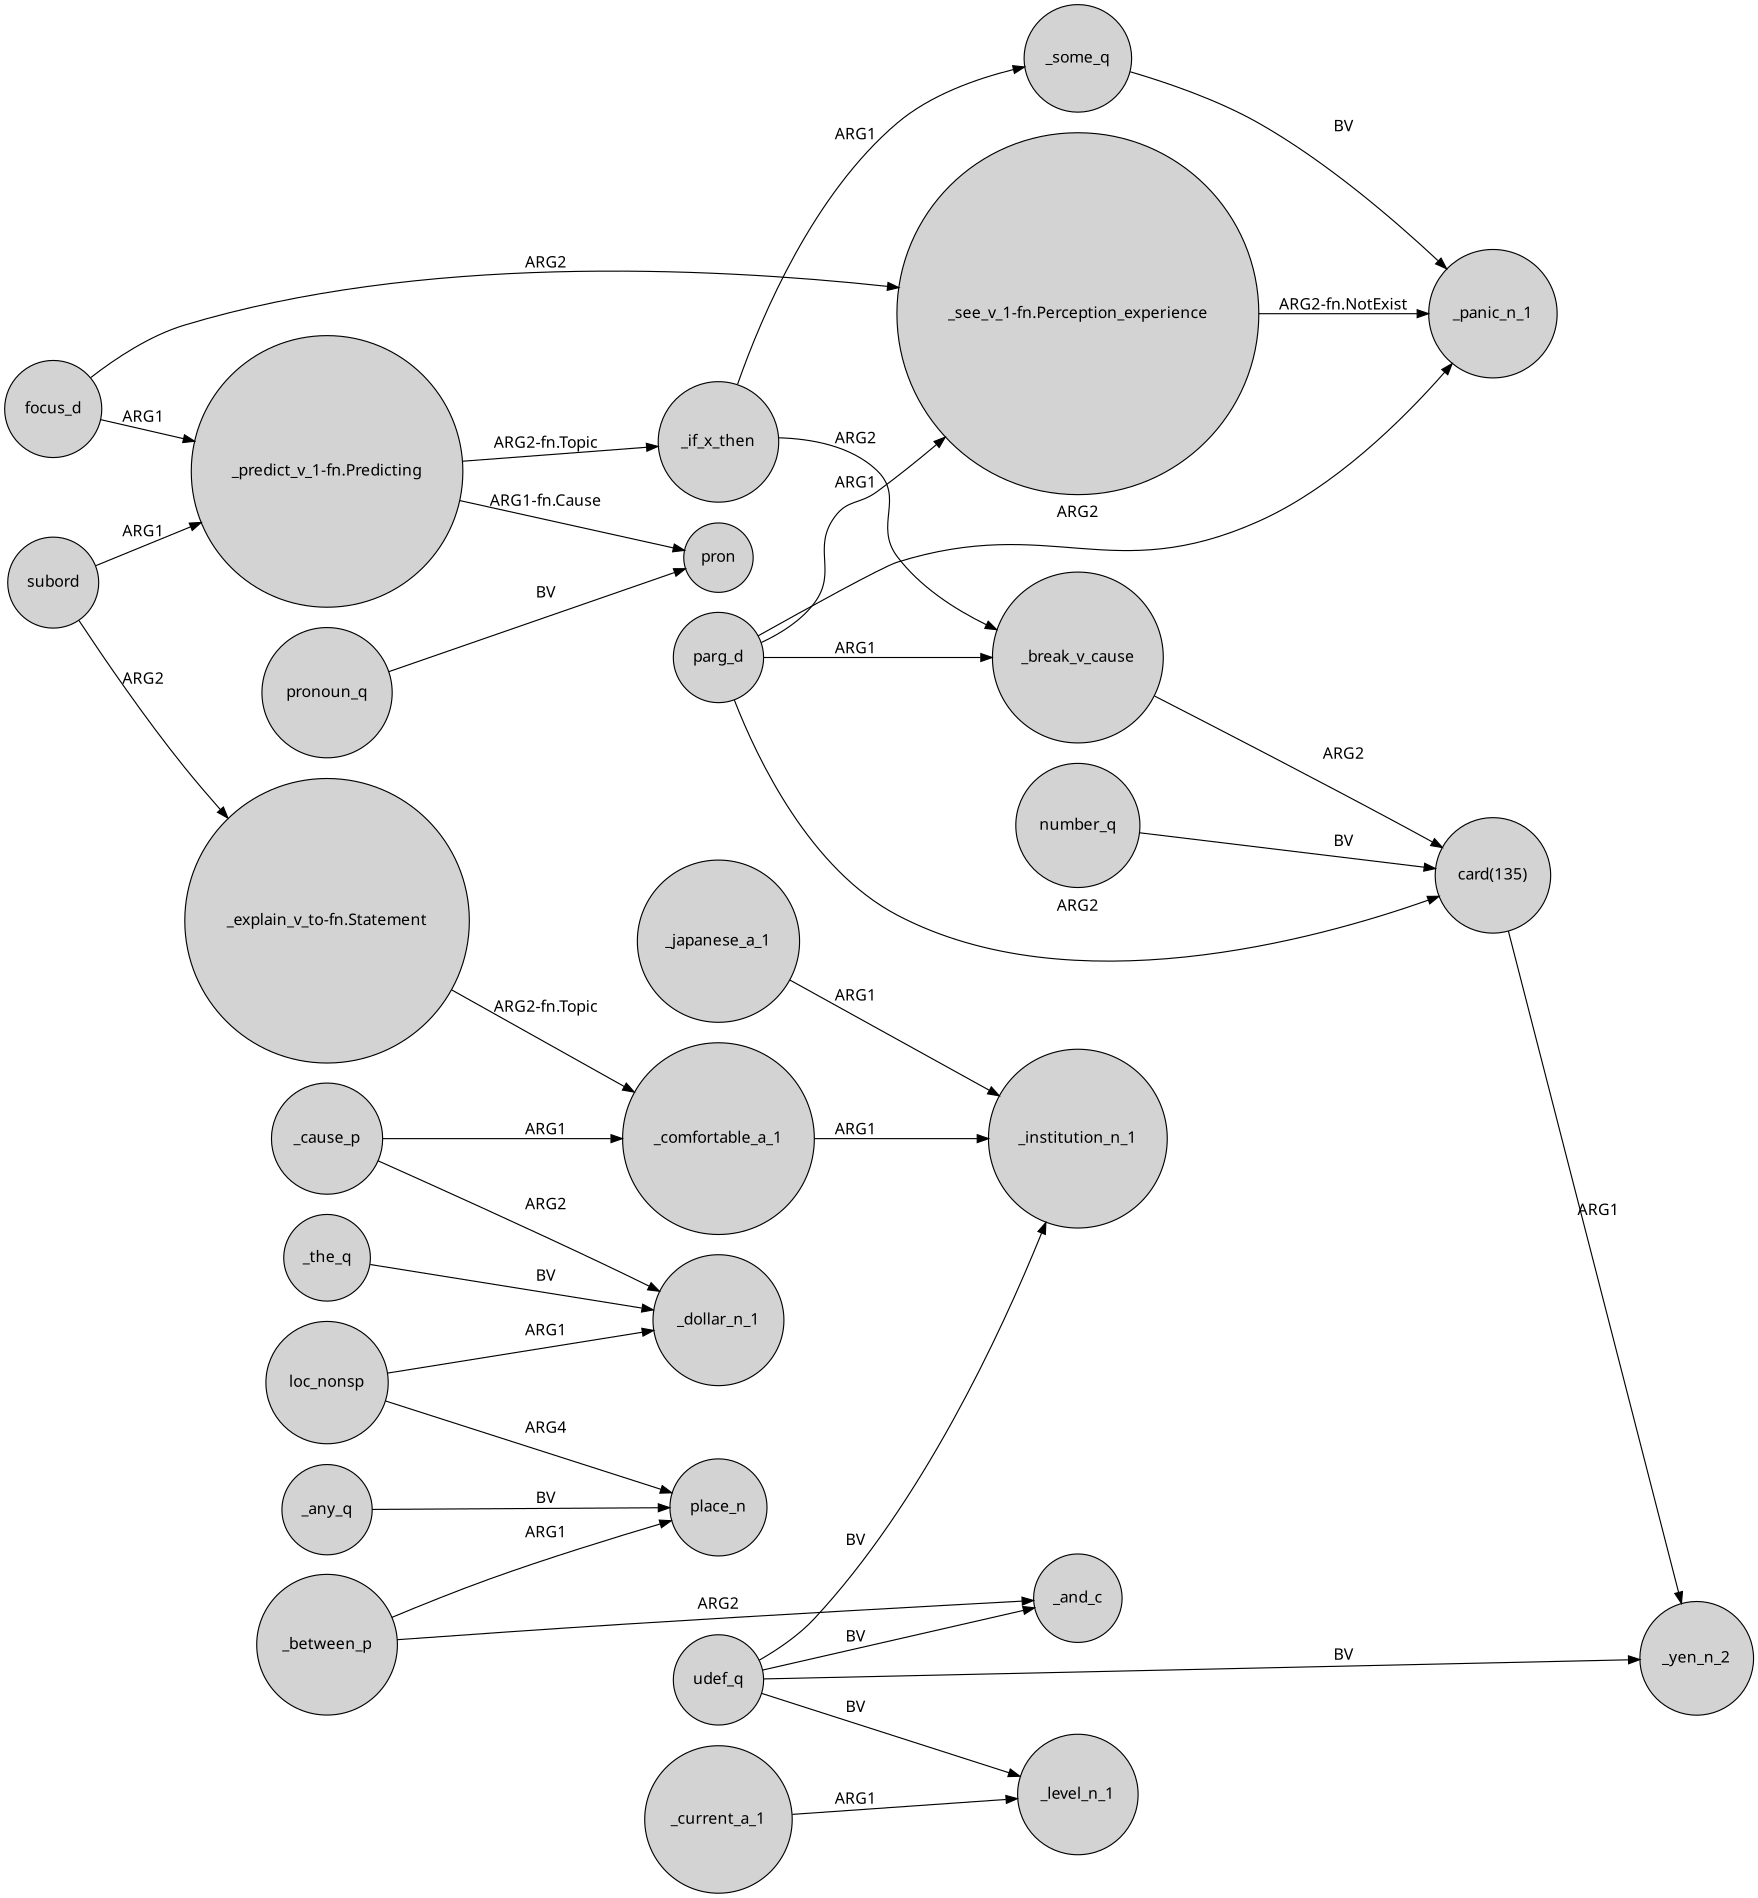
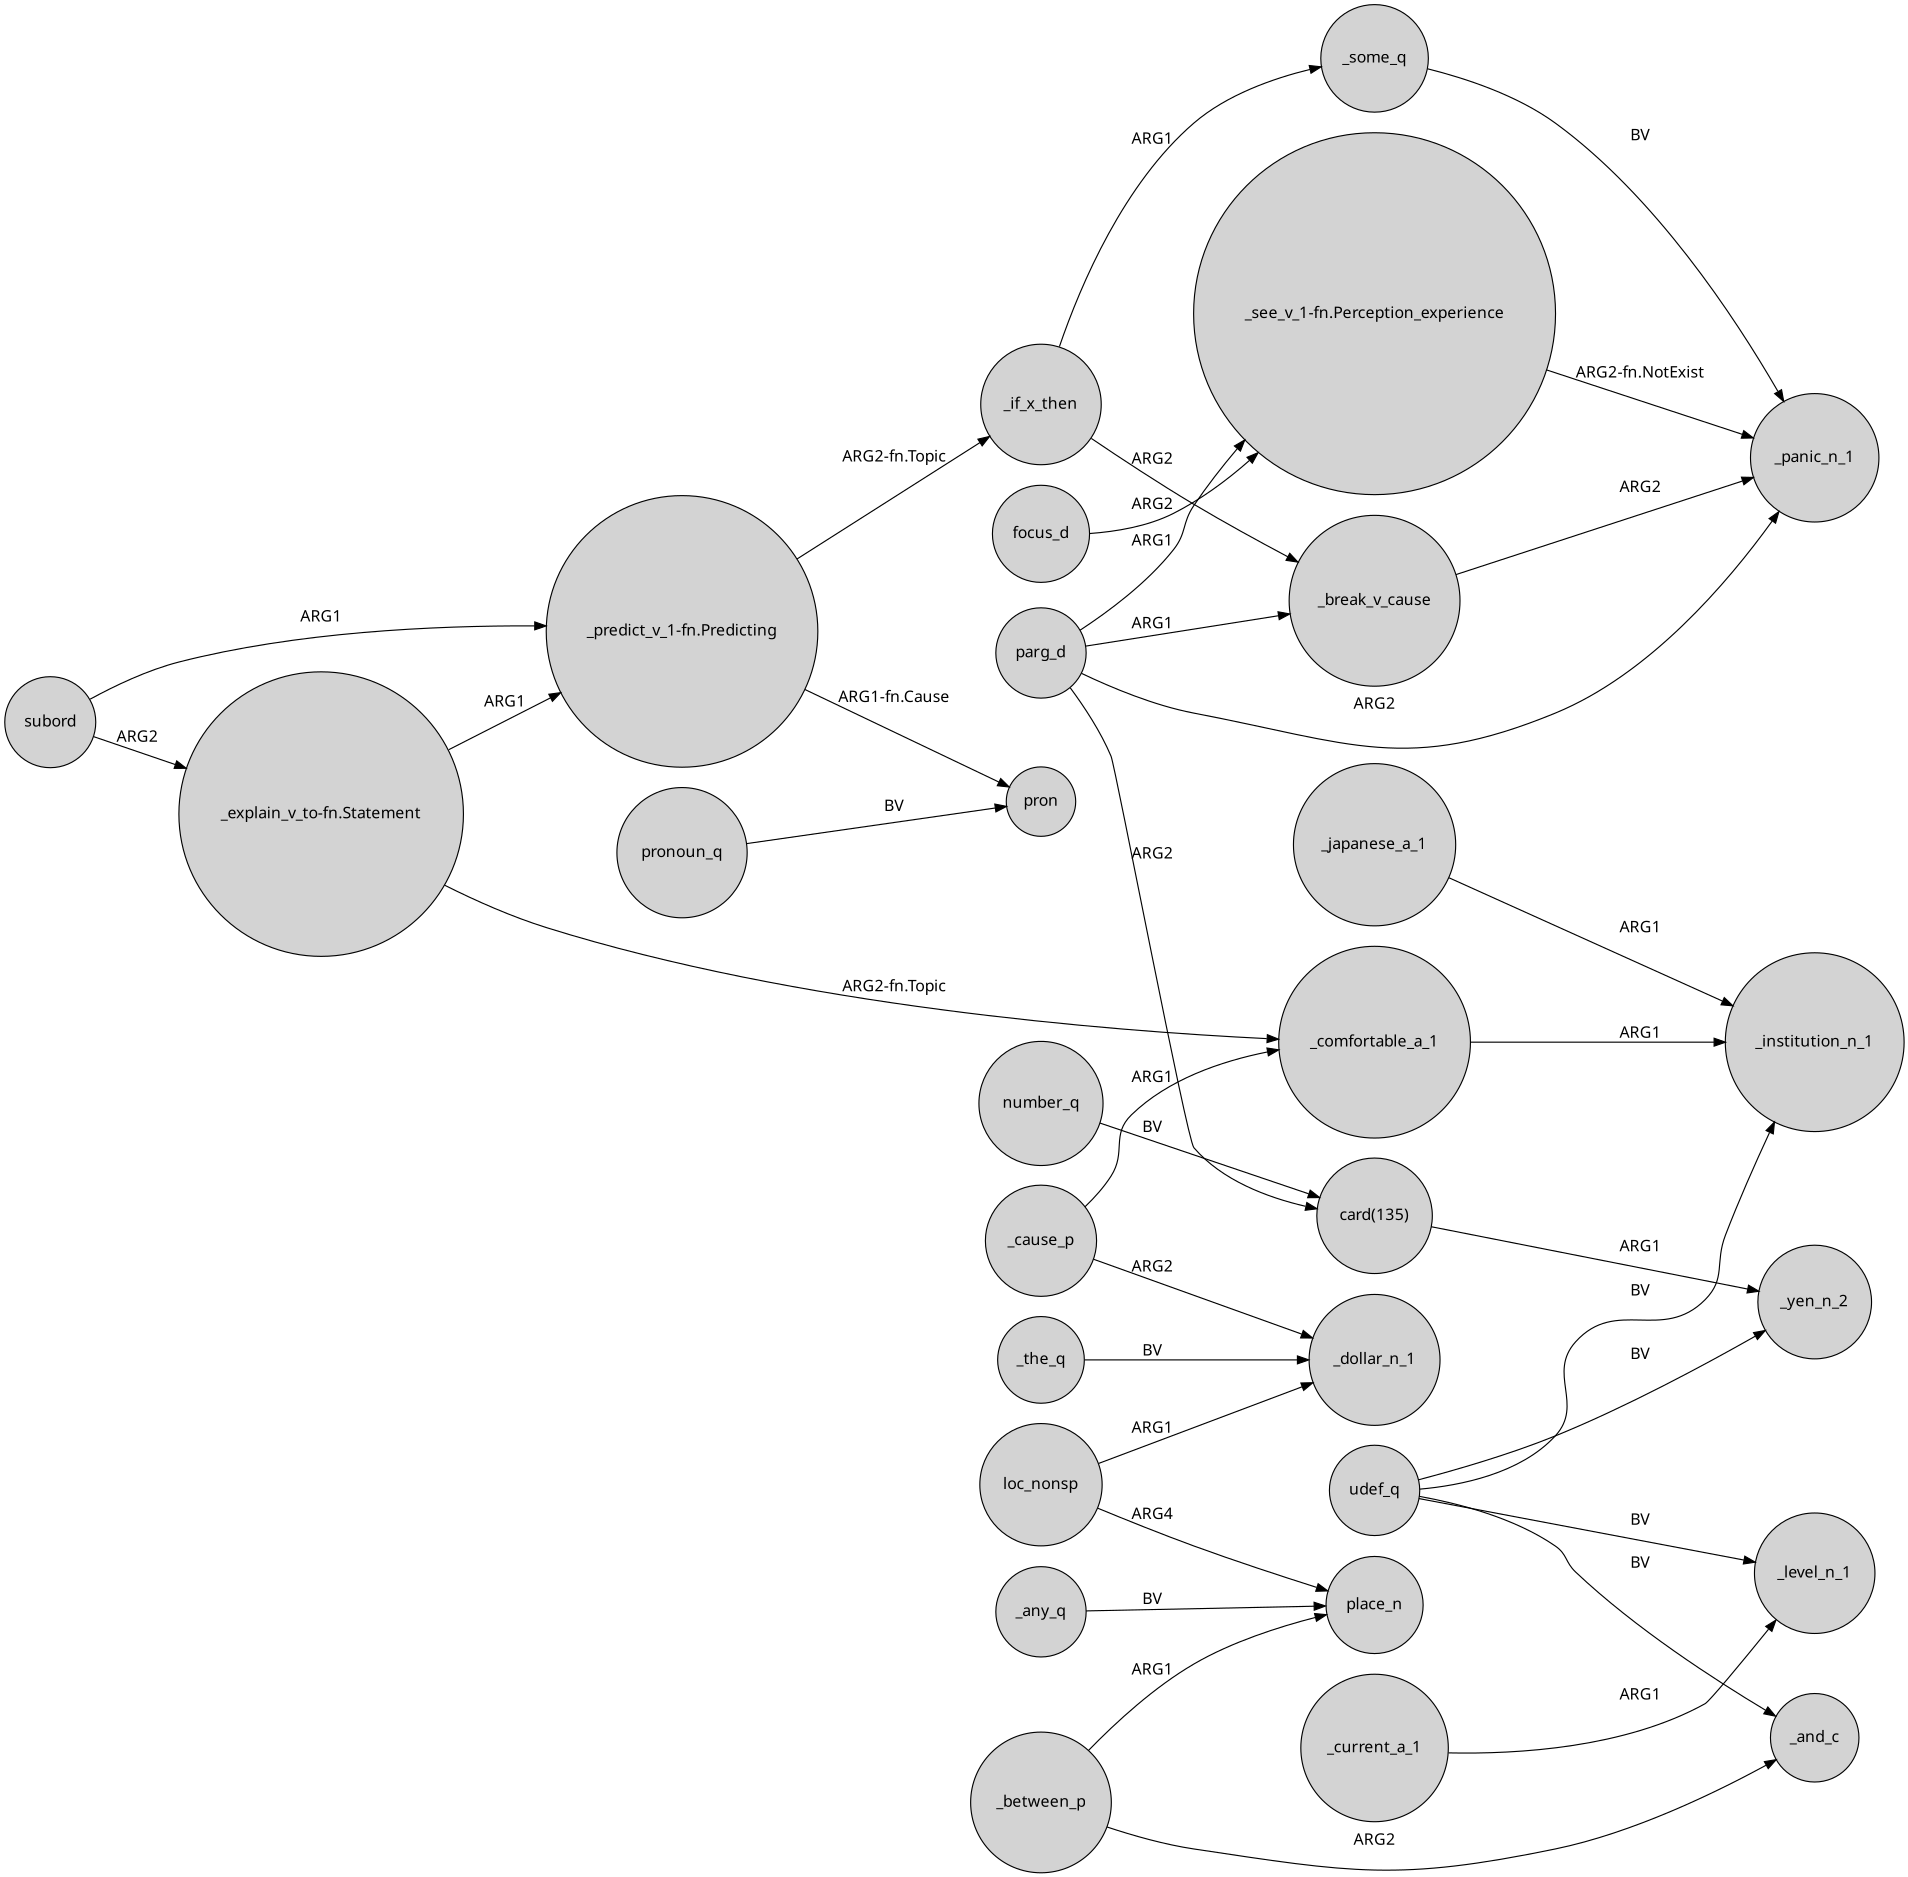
edge "focus_d" -> "_predict_v_1-fn.Predicting": now "_explain_v_to-fn.Statement" -> "_predict_v_1-fn.Predicting"
edge "_break_v_cause" -> "card(135)": now "_break_v_cause" -> "_panic_n_1"
